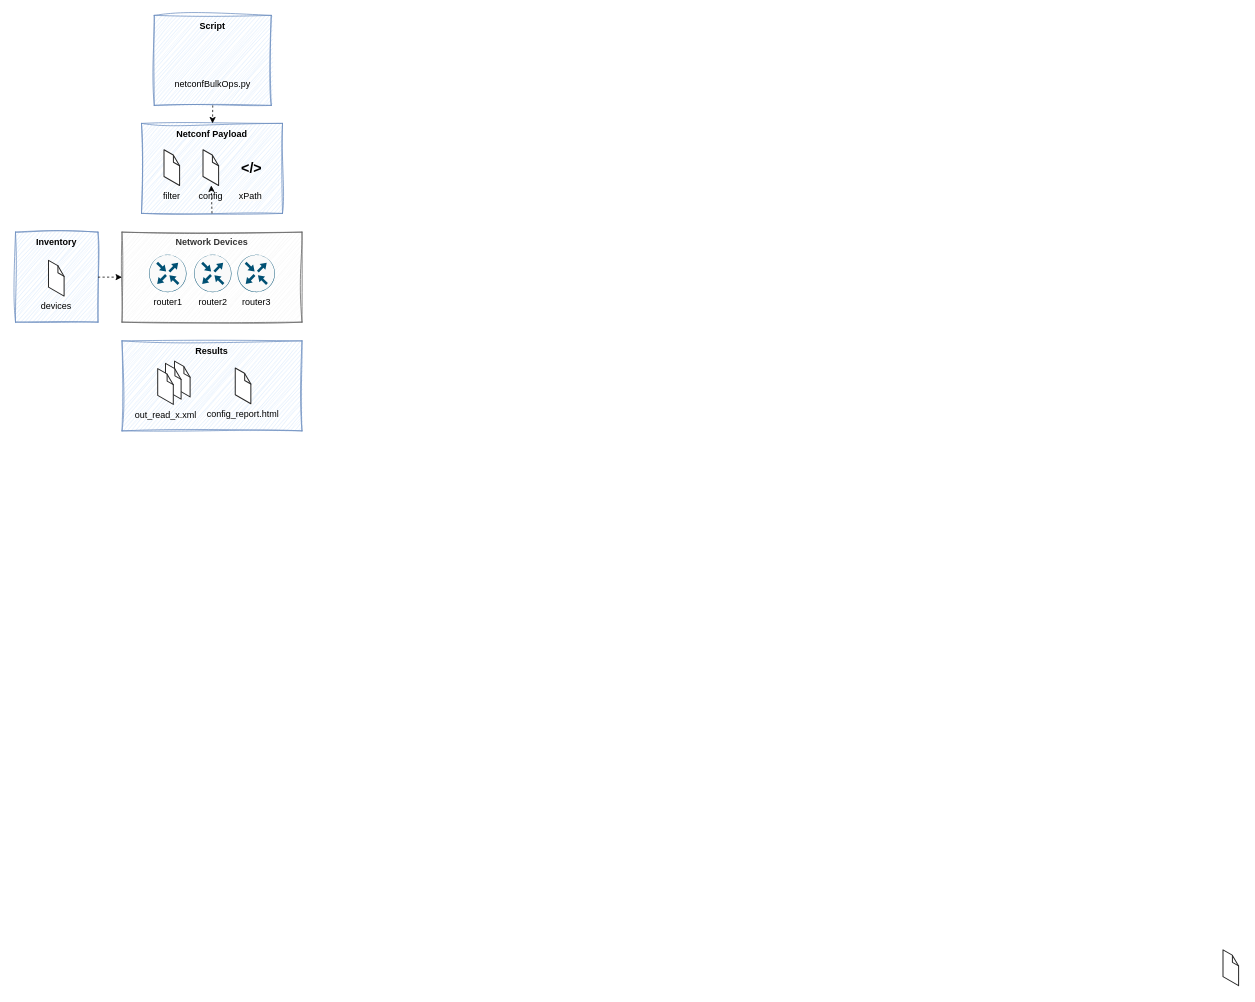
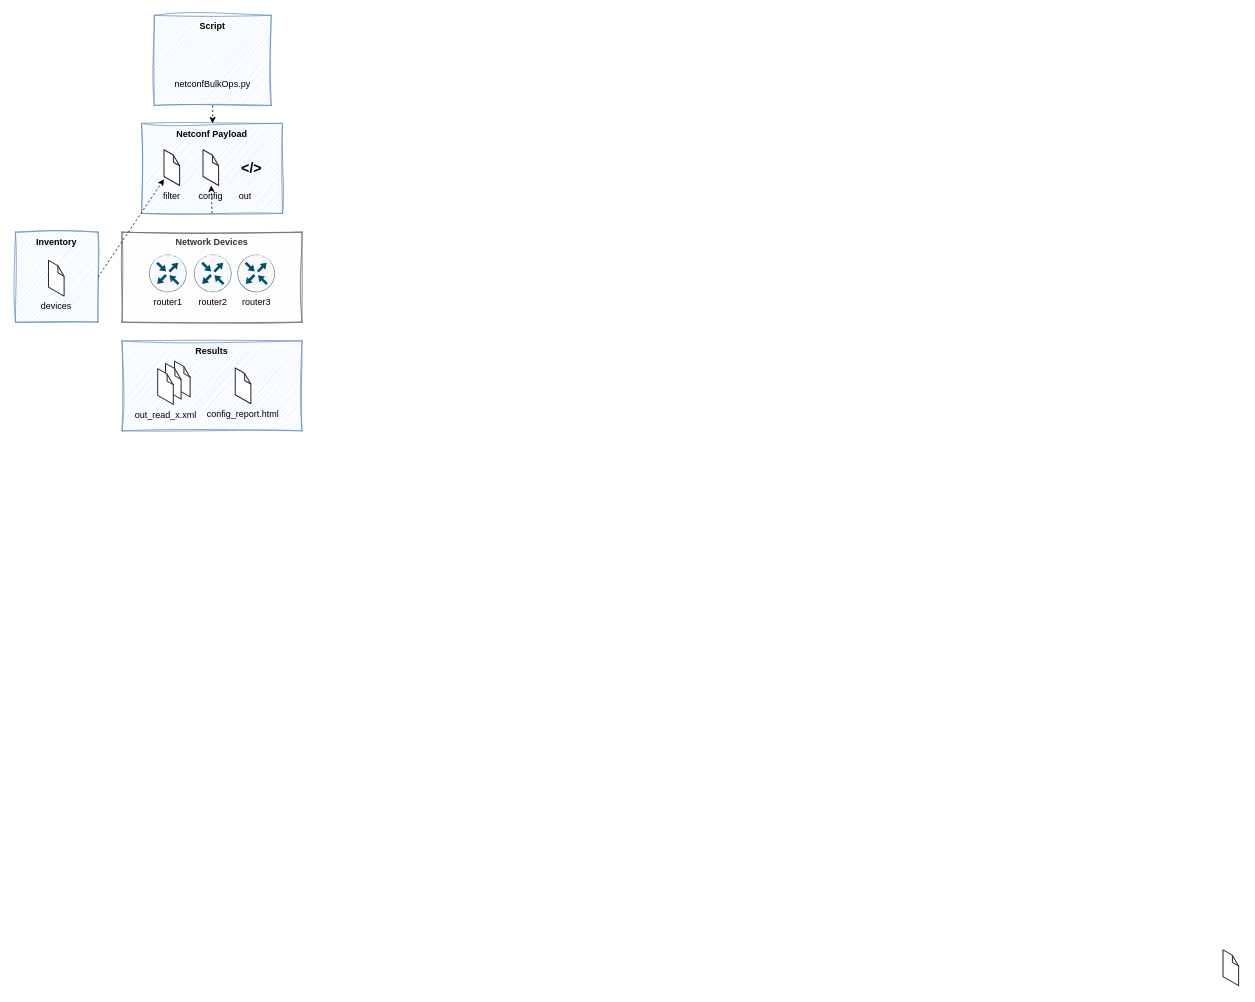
node "xPath": label "xPath" -> "out"
edge "Inventory" -> "Network Devices": now "Inventory" -> "filter"
